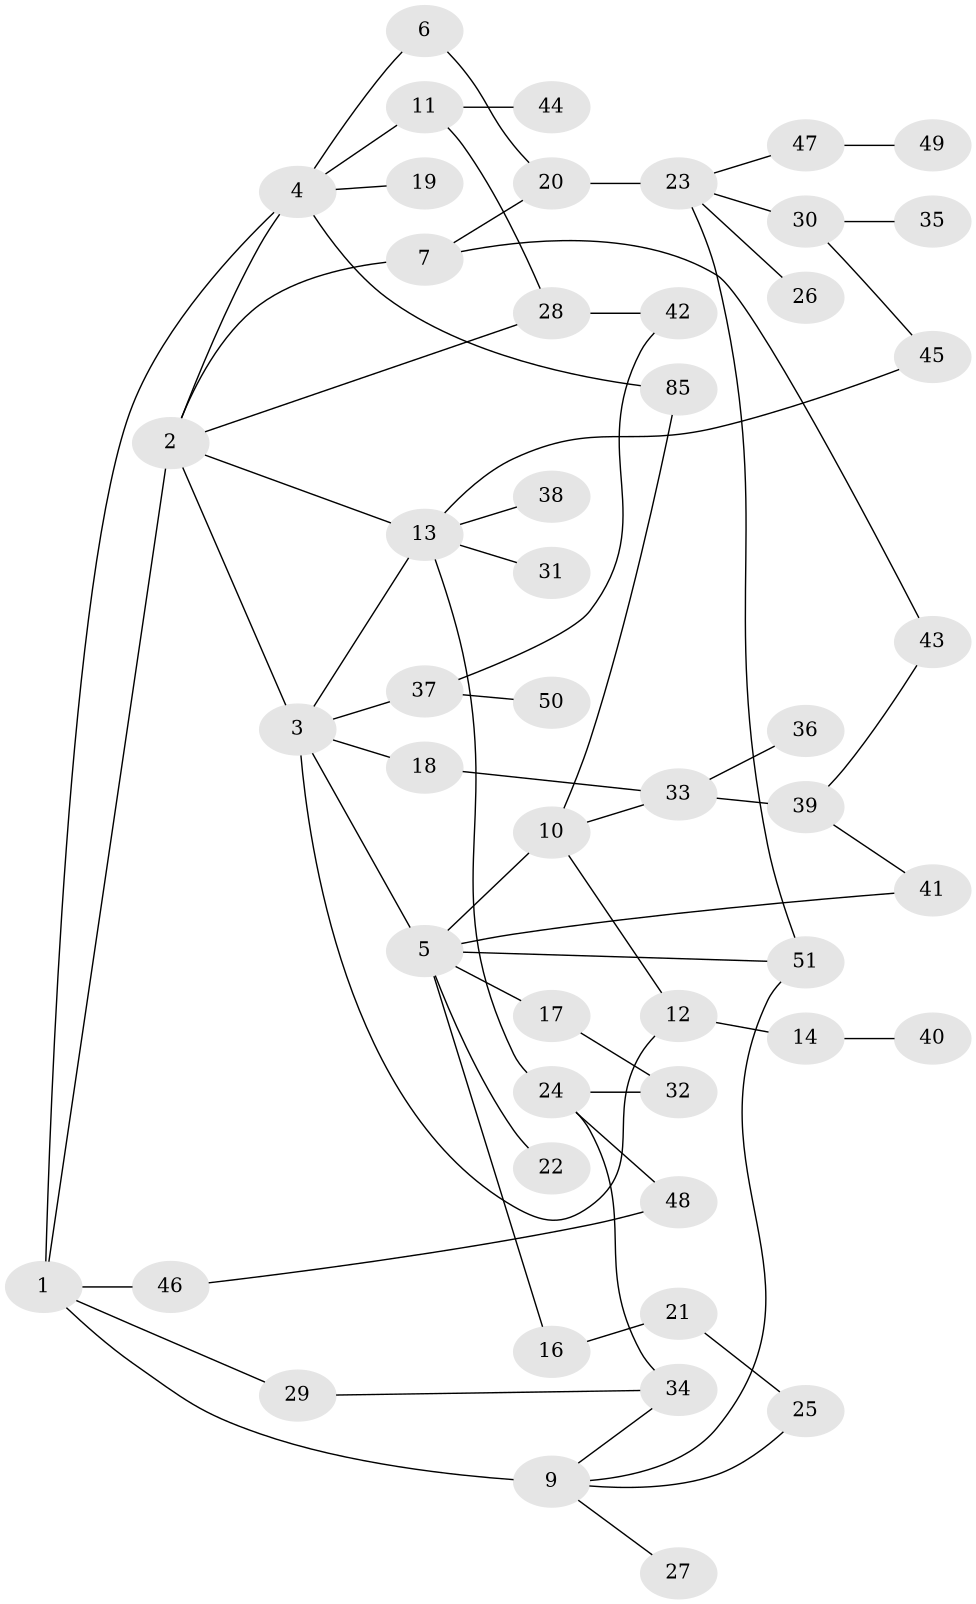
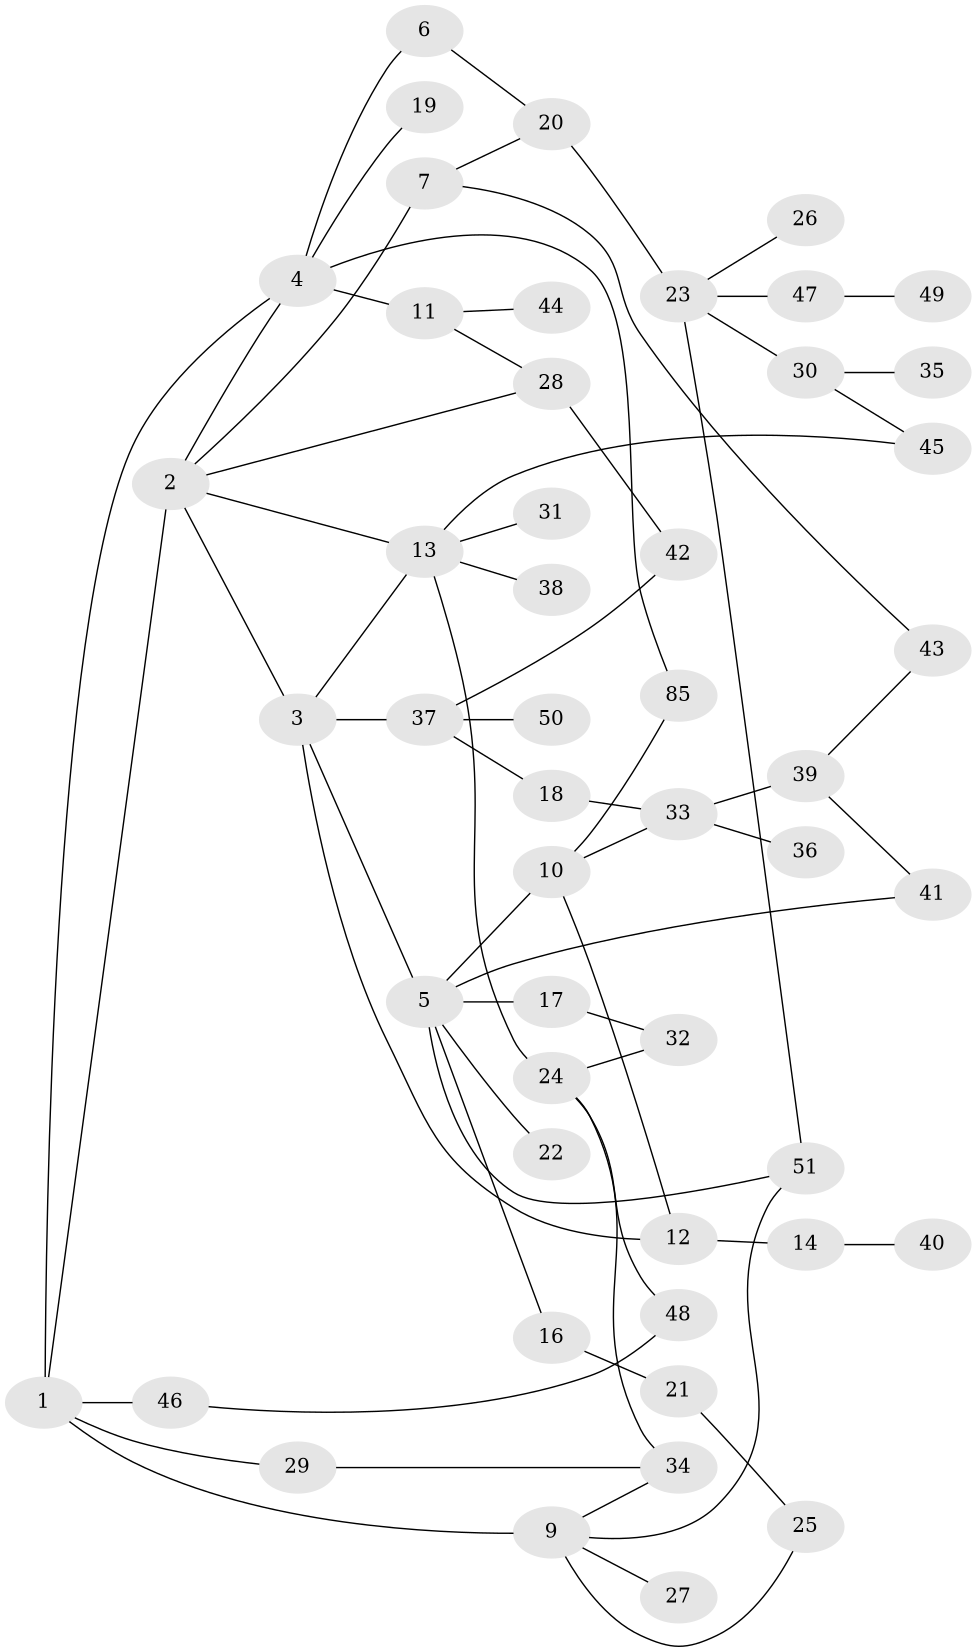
edge "3" -- "18": now "37" -- "18"
